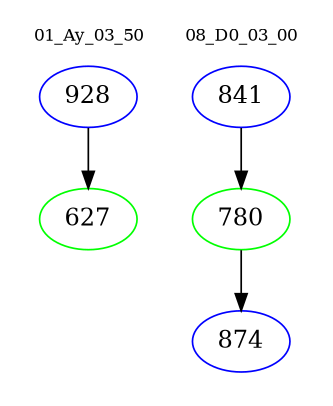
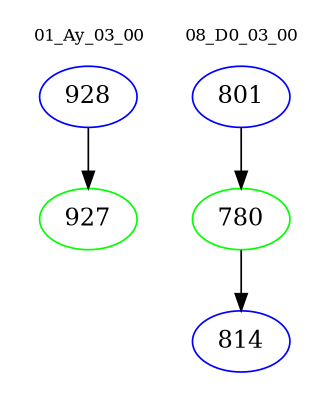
cluster "01_Ay_03_50": label "01_Ay_03_50" -> "01_Ay_03_00"
node "841": label "841" -> "801"
node "627": label "627" -> "927"
node "874": label "874" -> "814"
